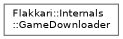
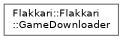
node "Flakkari::Internals ::GameDownloader": label "Flakkari::Internals ::GameDownloader" -> "Flakkari::Flakkari ::GameDownloader"
